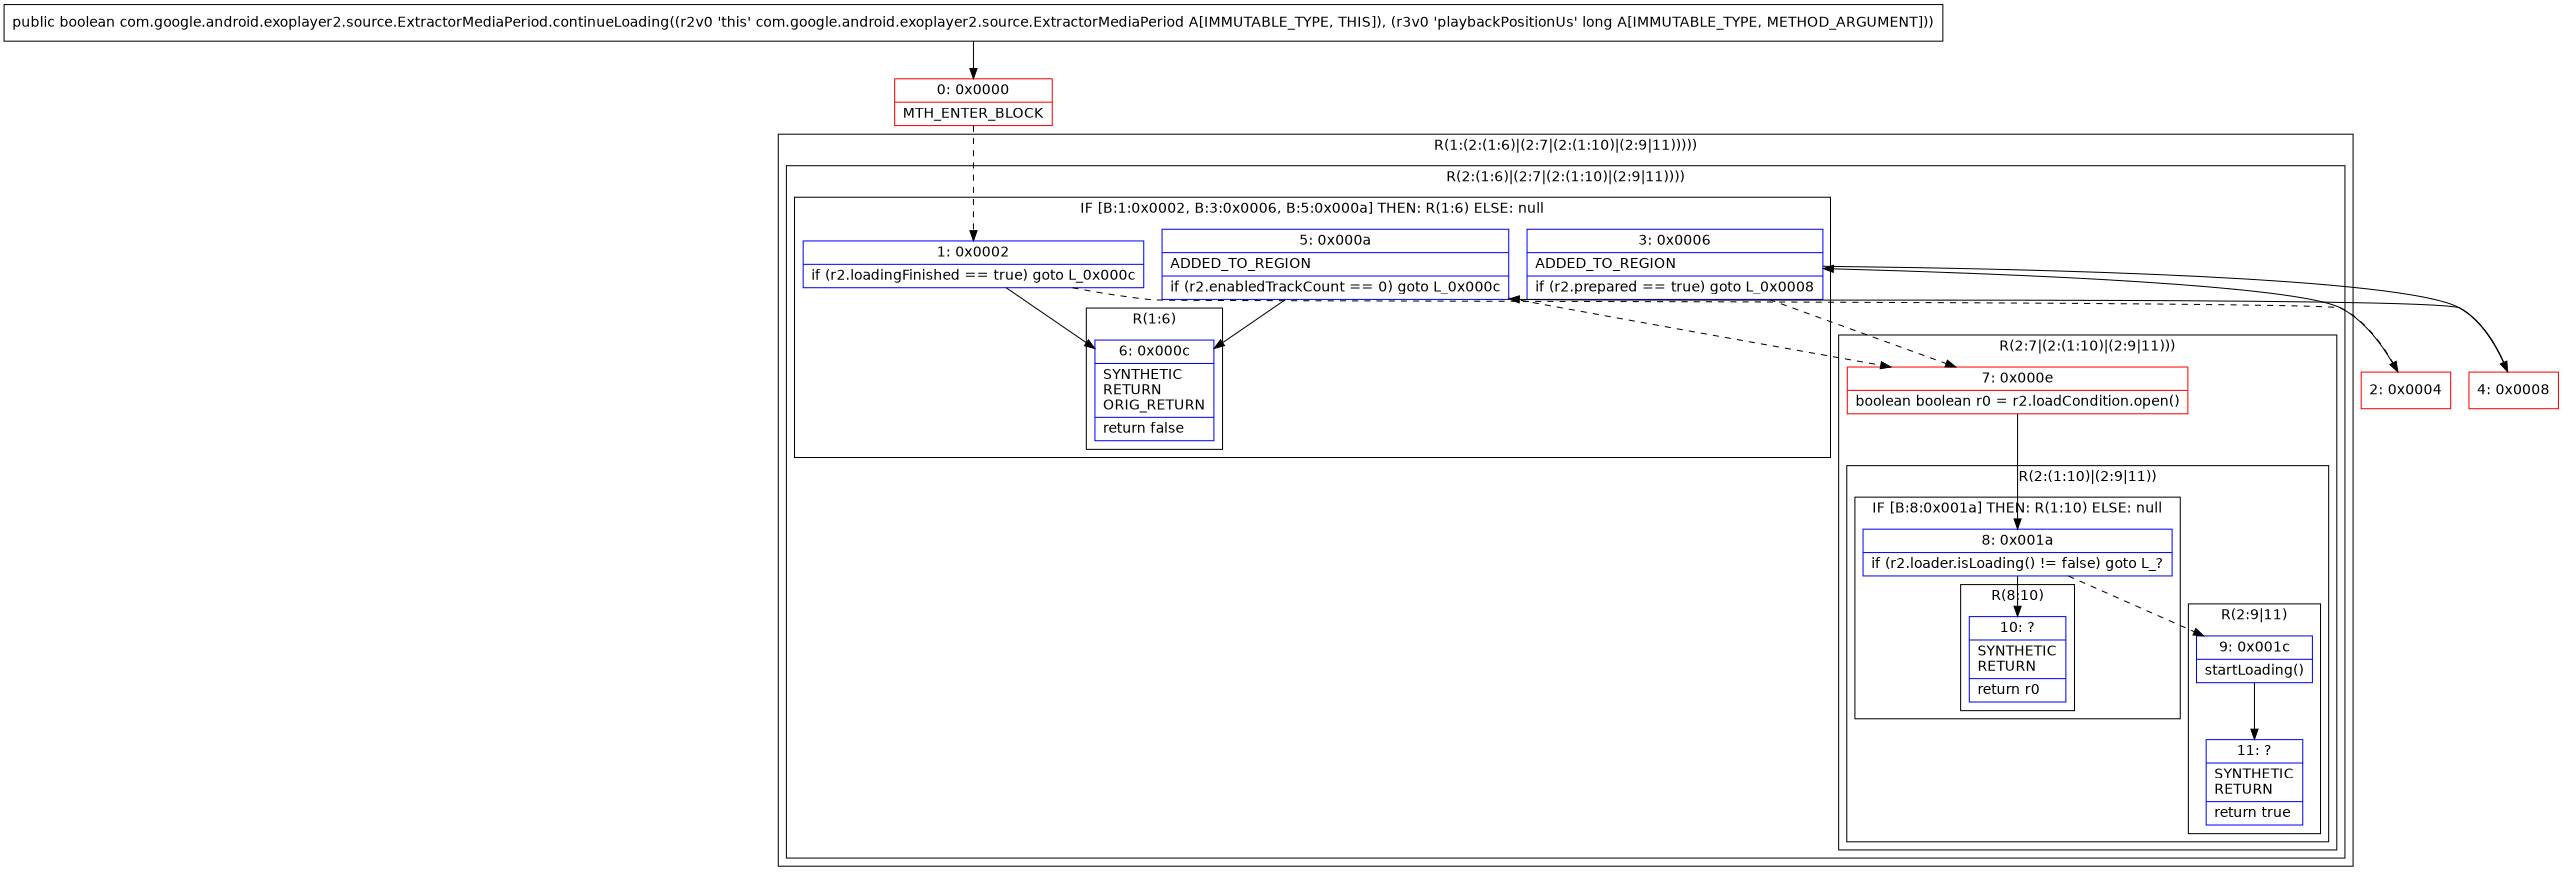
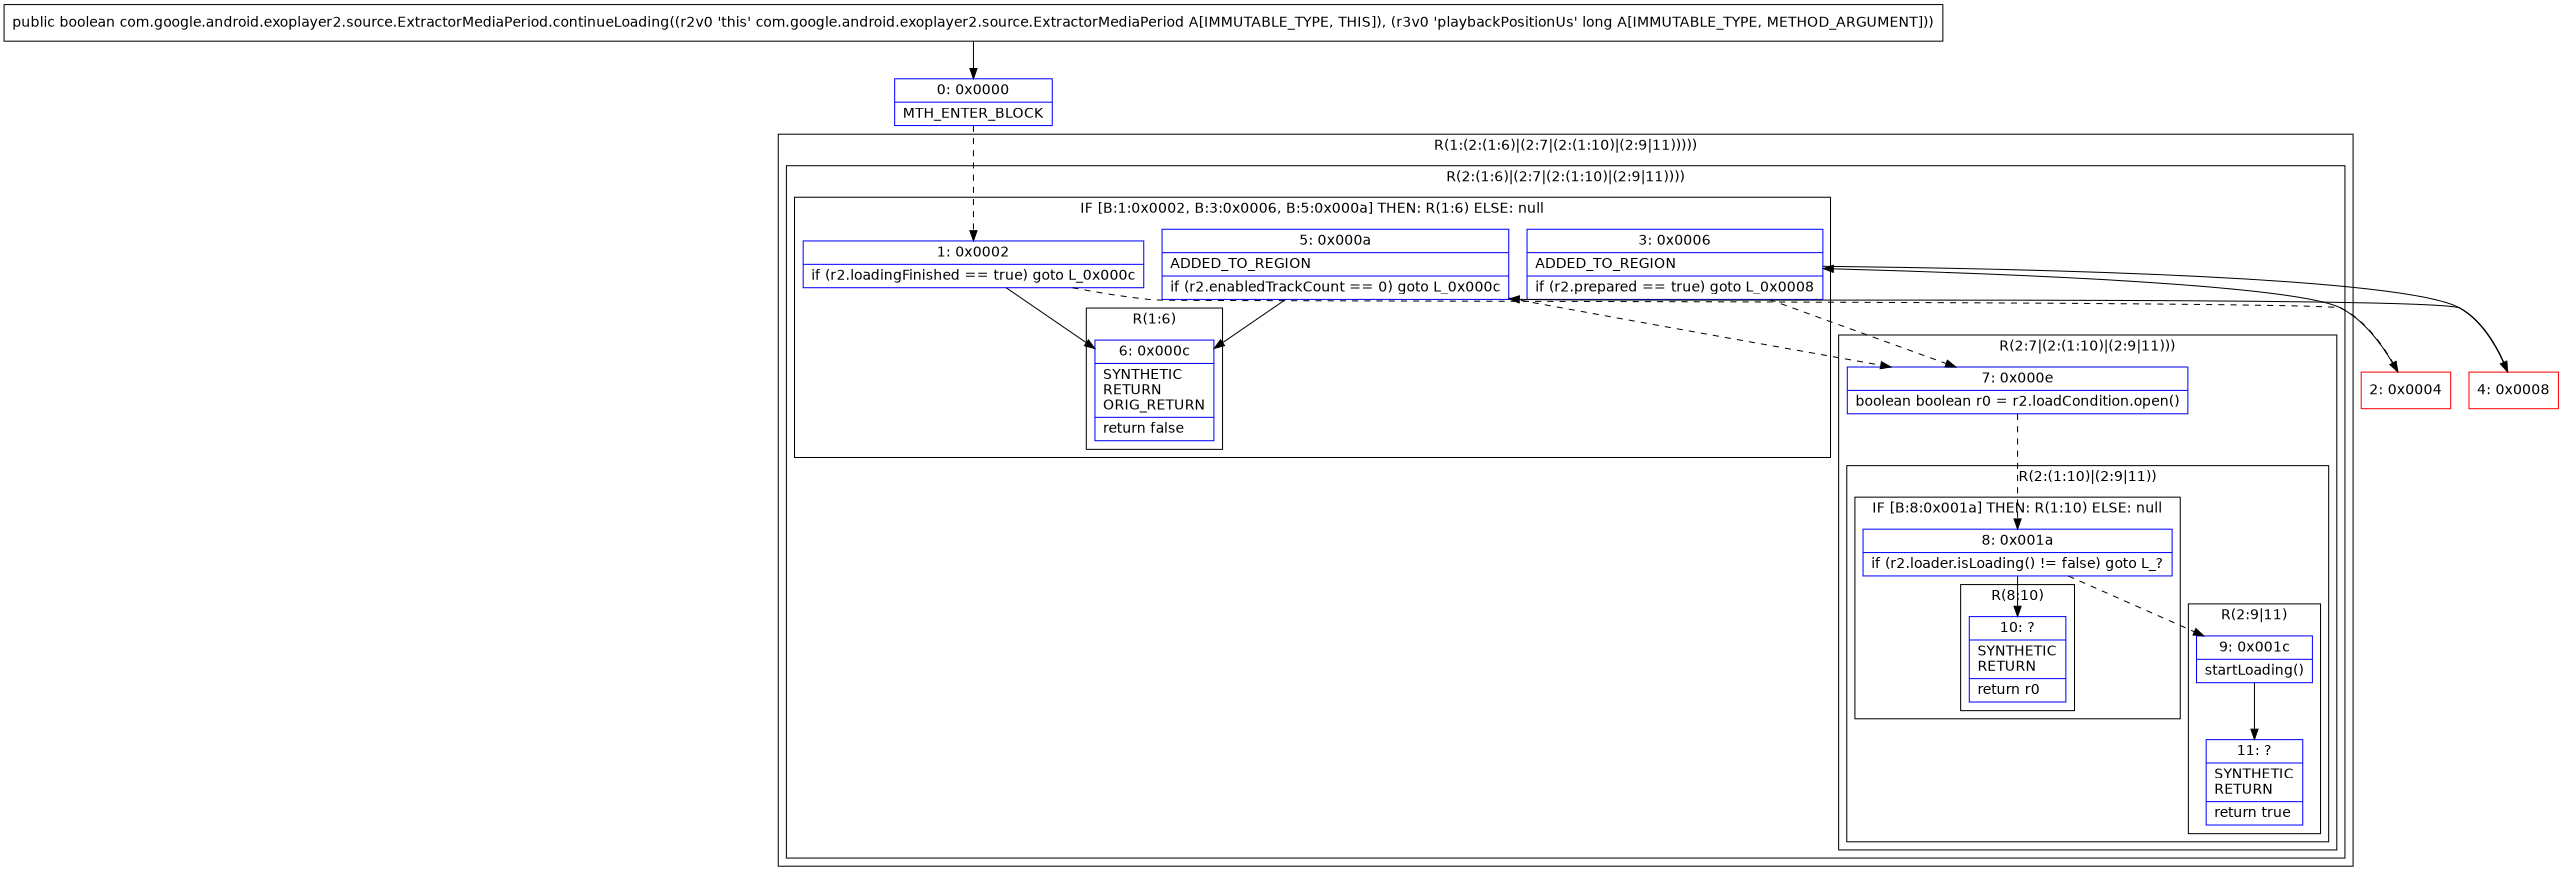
node "0: 0x0000": color red -> blue
node "7: 0x000e": color red -> blue
edge "7: 0x000e" -> "8: 0x001a": style solid -> dashed
